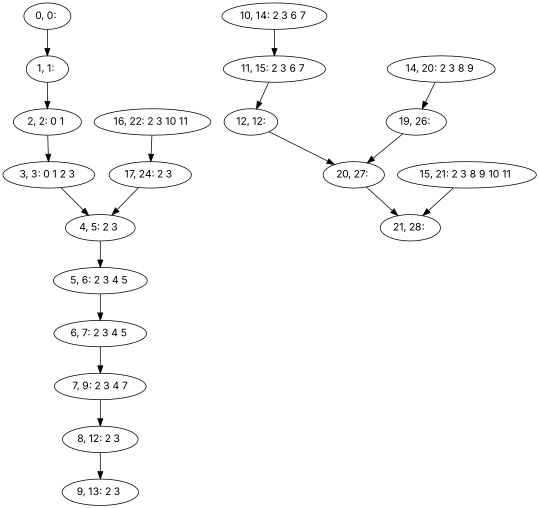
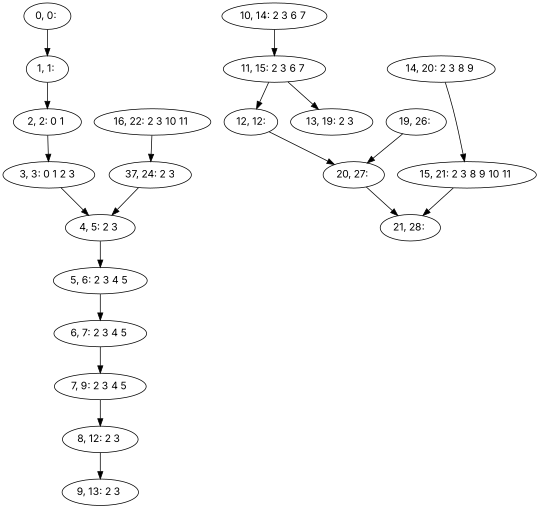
edge "14, 20: 2 3 8 9" -> "19, 26:": now "14, 20: 2 3 8 9" -> "15, 21: 2 3 8 9 10 11"
node "13, 19: 2 3": added
node "17, 24: 2 3": label "17, 24: 2 3" -> "37, 24: 2 3"
node "7, 9: 2 3 4 7": label "7, 9: 2 3 4 7" -> "7, 9: 2 3 4 5"
